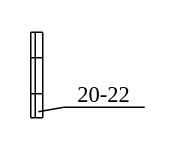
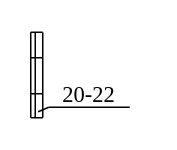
node "20-22": moved (104, 94) -> (89, 94)
